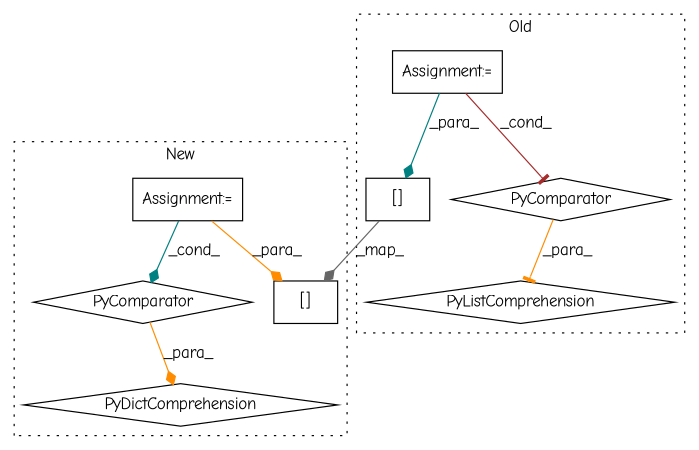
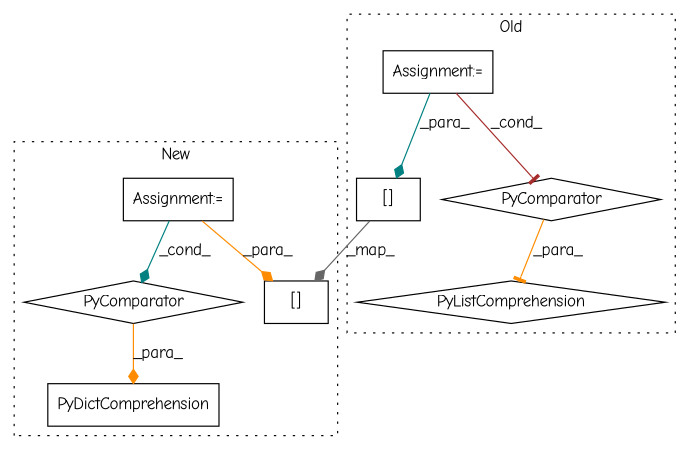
node "PyDictComprehension": shape diamond -> box
